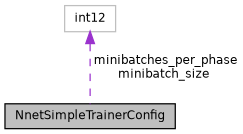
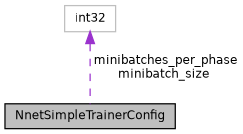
node "int12": label "int12" -> "int32"
